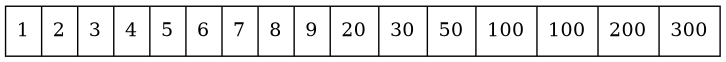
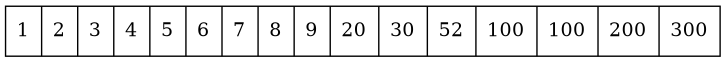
node "1": text "50" -> "52"
